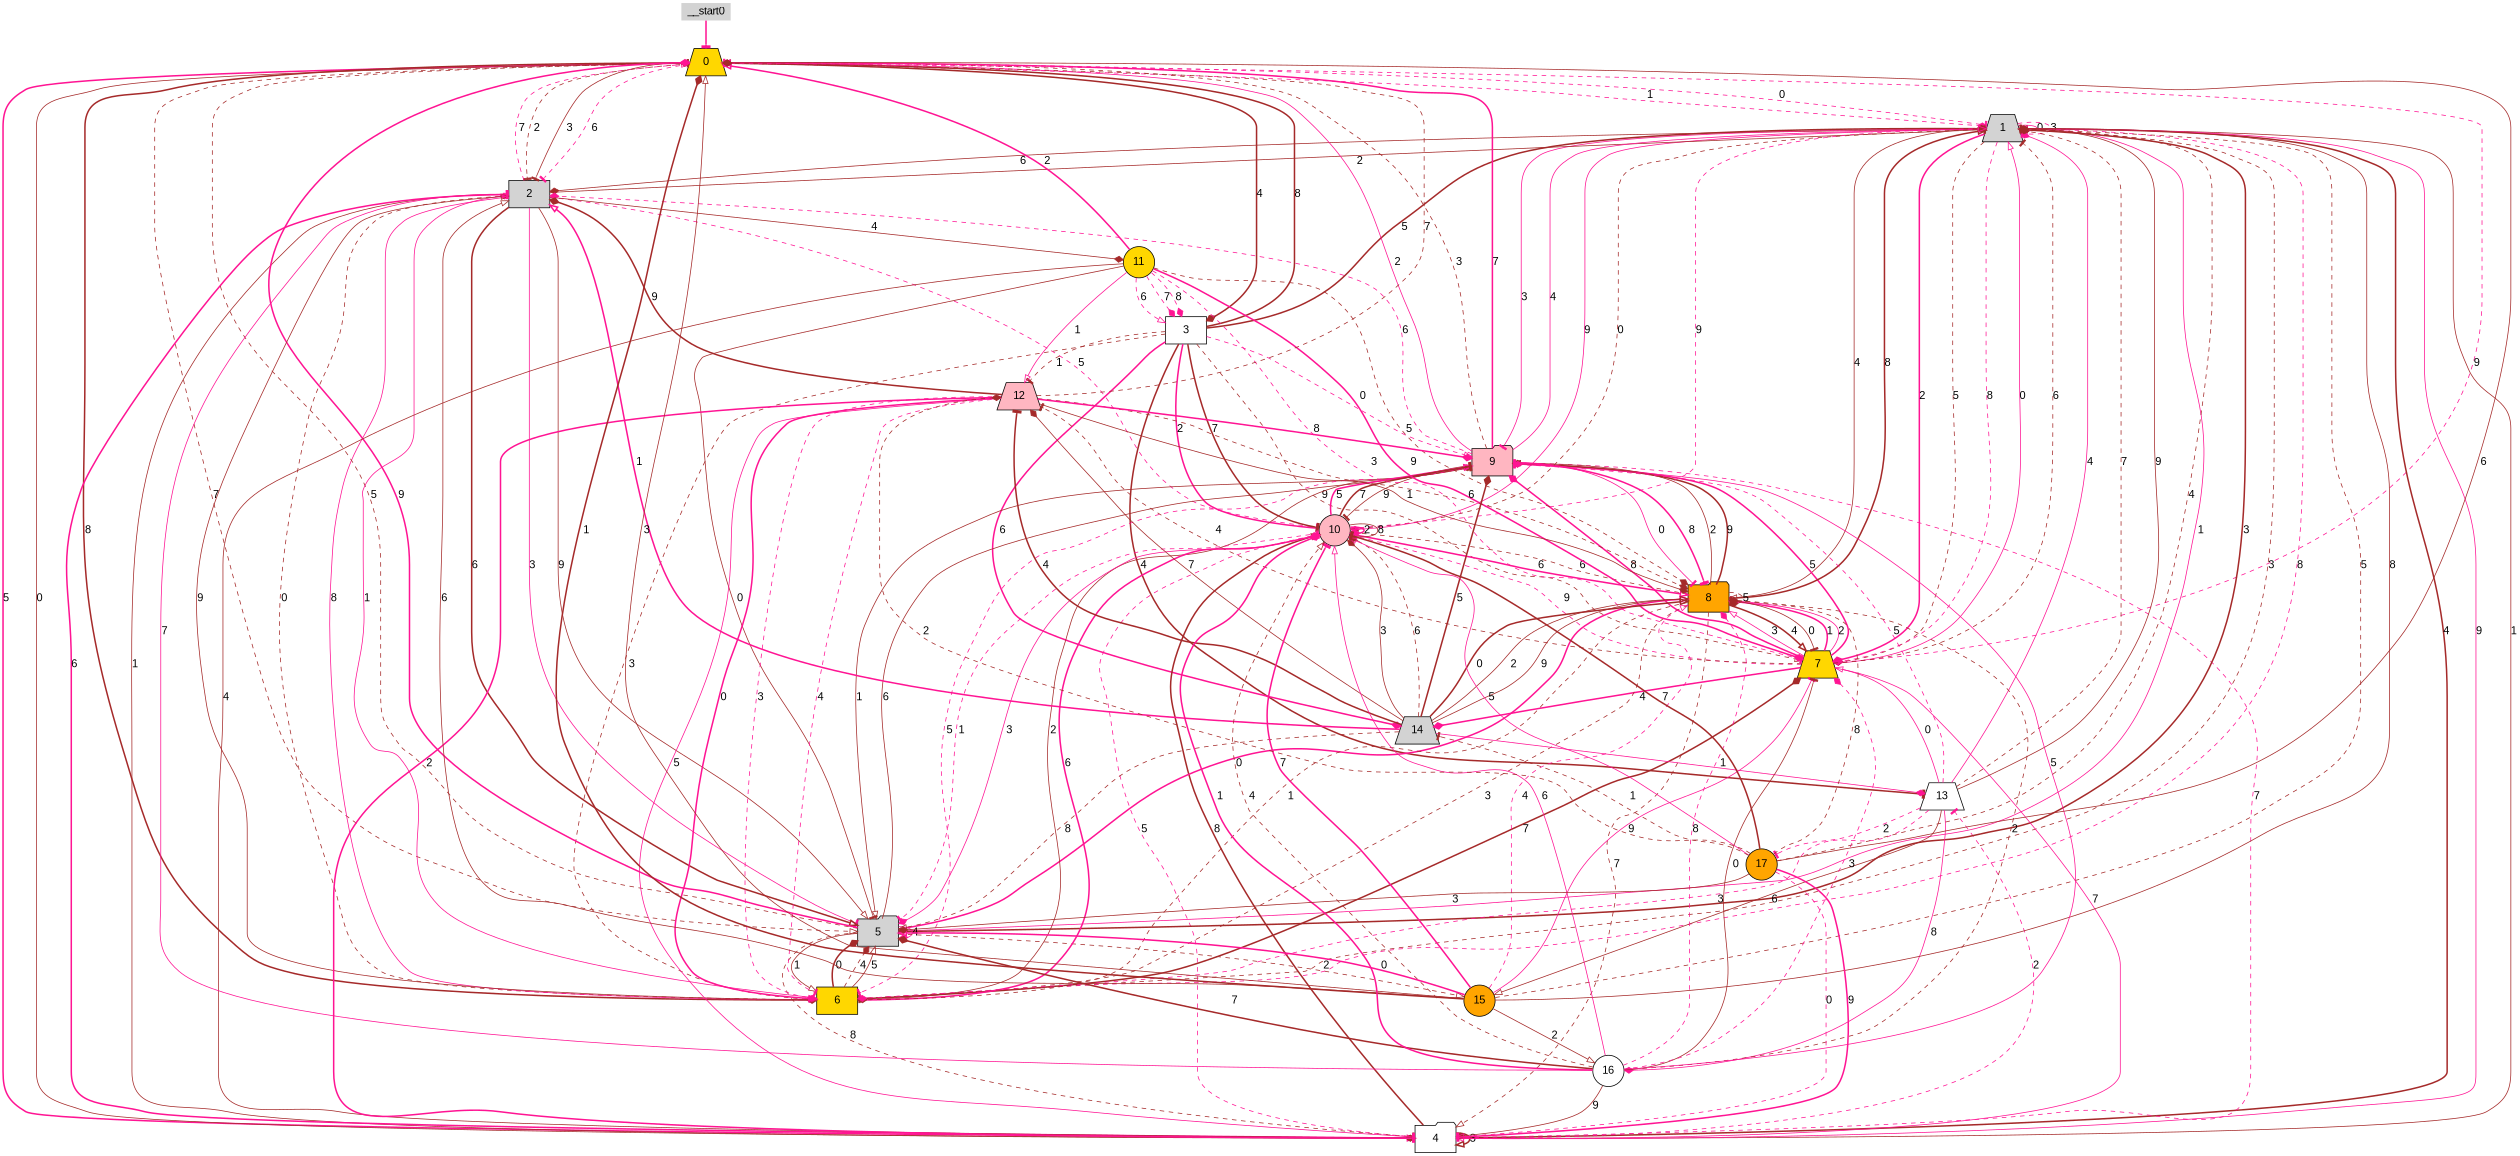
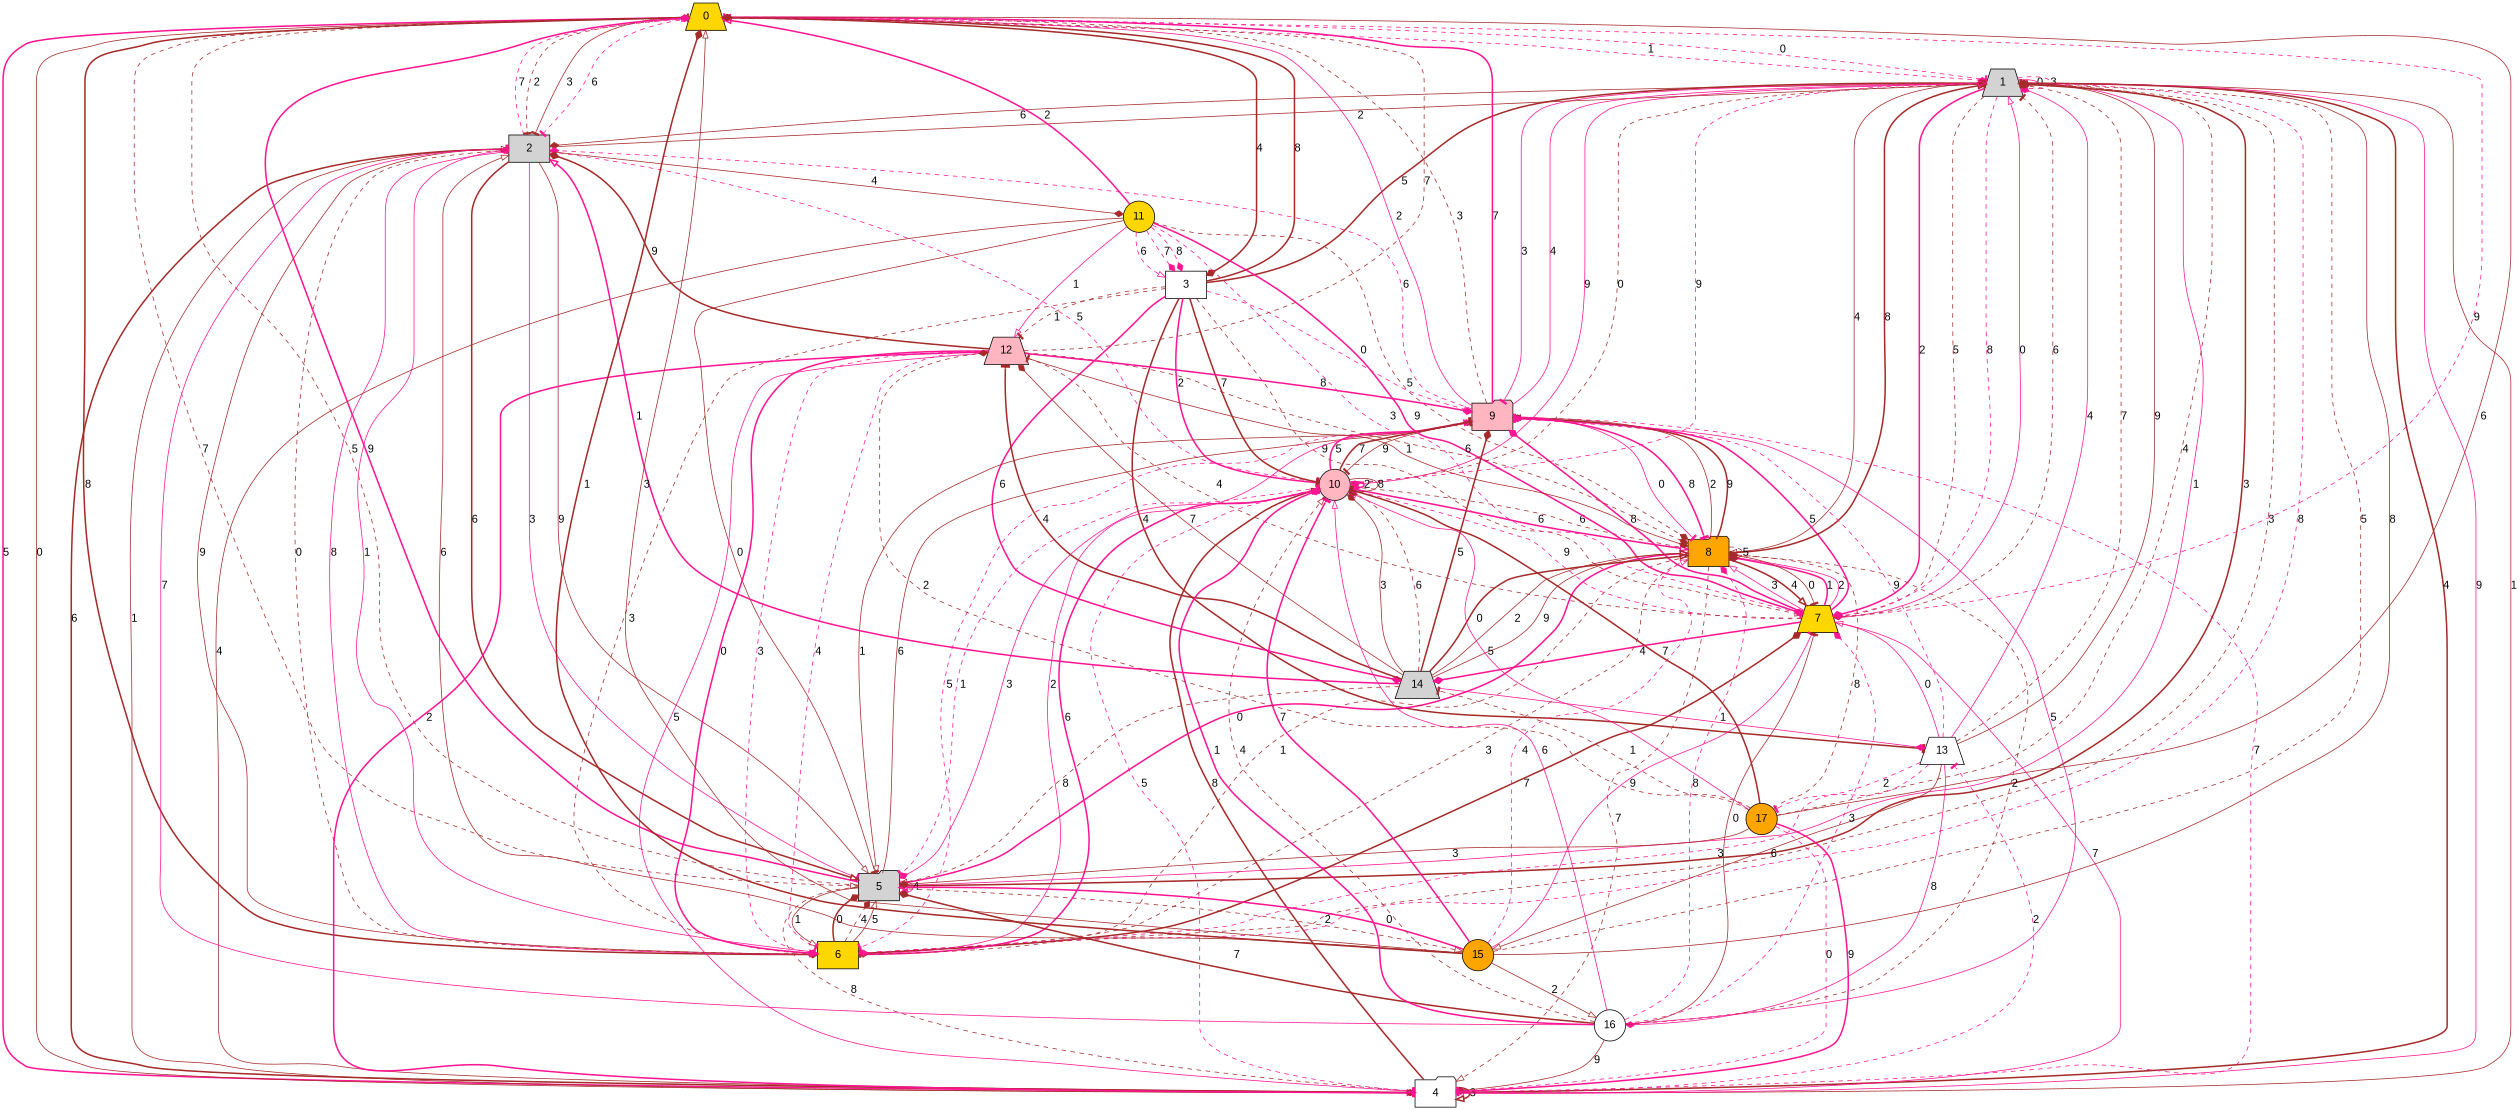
node "__start0": removed
edge "13" -> "9": label "5" -> "9"
edge "6" -> "9": color brown -> deeppink
edge "6" -> "10": arrowhead diamond -> tee
edge "4" -> "2": color deeppink -> brown
